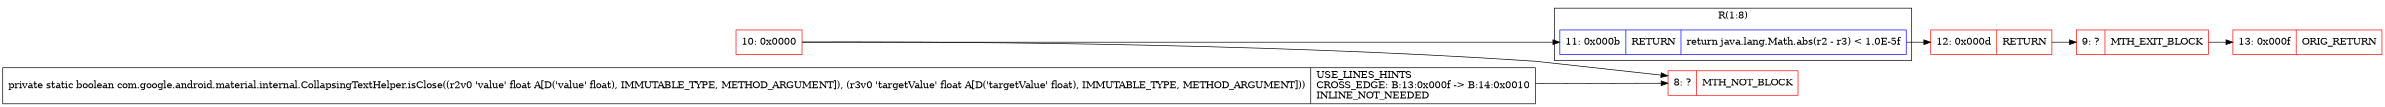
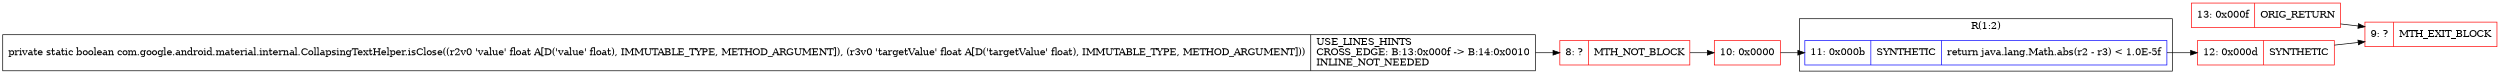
cluster "R(1:8)": label "R(1:8)" -> "R(1:2)"
node "11: 0x000b": text "RETURN" -> "SYNTHETIC"
node "12: 0x000d": text "RETURN" -> "SYNTHETIC"
edge "9: ?" -> "13: 0x000f": reversed
edge "10: 0x0000" -> "8: ?": reversed
